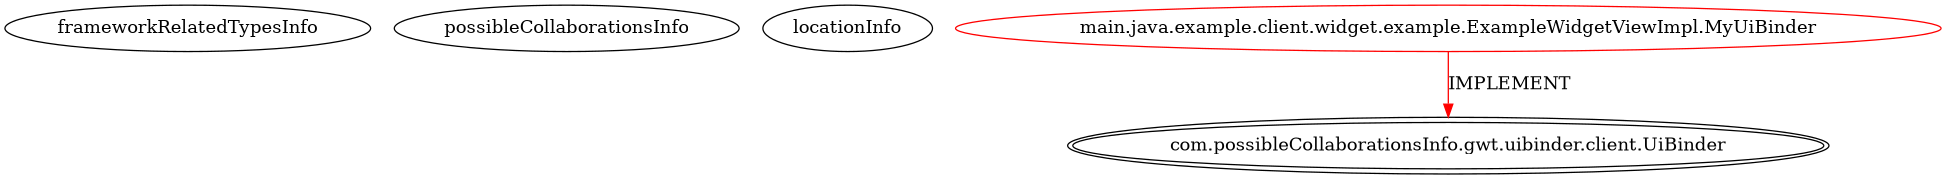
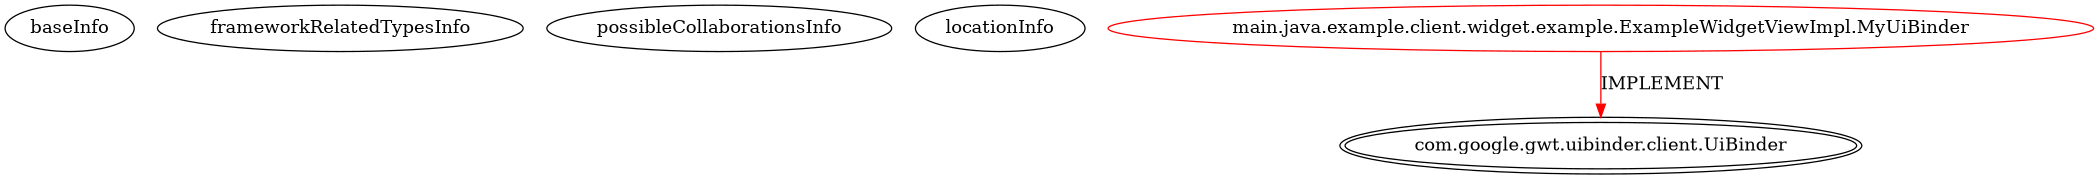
node "baseInfo": added
node "com.possibleCollaborationsInfo.gwt.uibinder.client.UiBinder": label "com.possibleCollaborationsInfo.gwt.uibinder.client.UiBinder" -> "com.google.gwt.uibinder.client.UiBinder"
